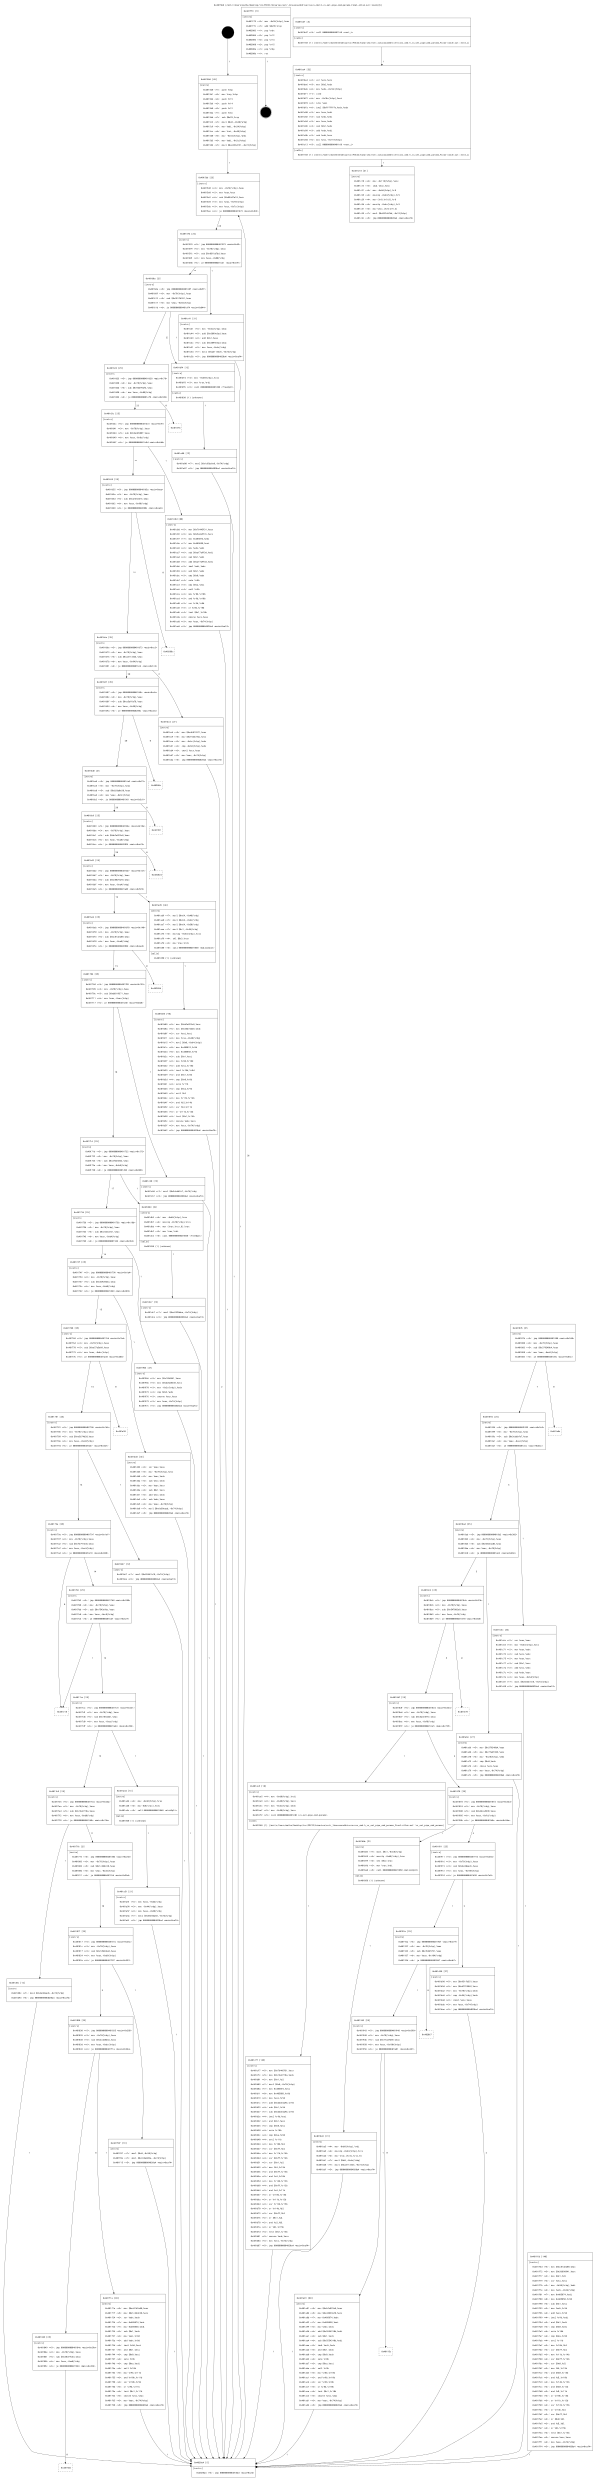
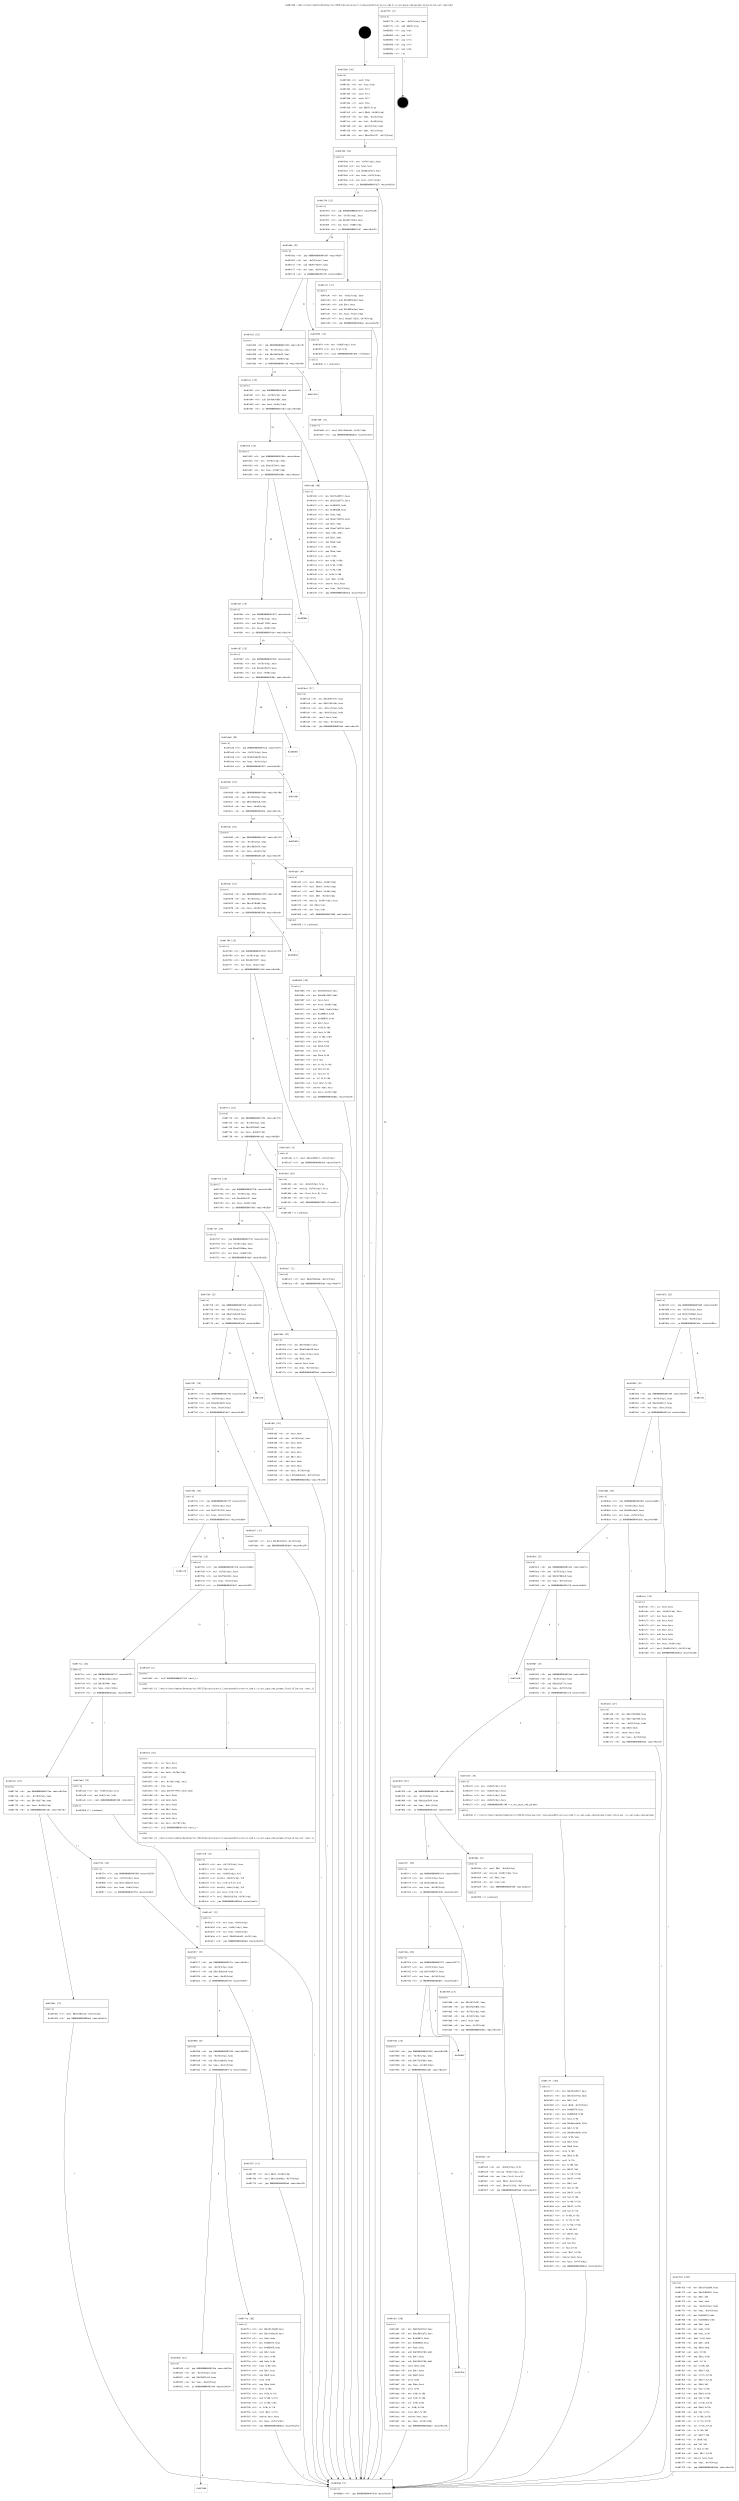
edge "0x4017b3 [25]" -> "0x401e18": now "0x4017b3 [25]" -> "0x401bdf [5]"
